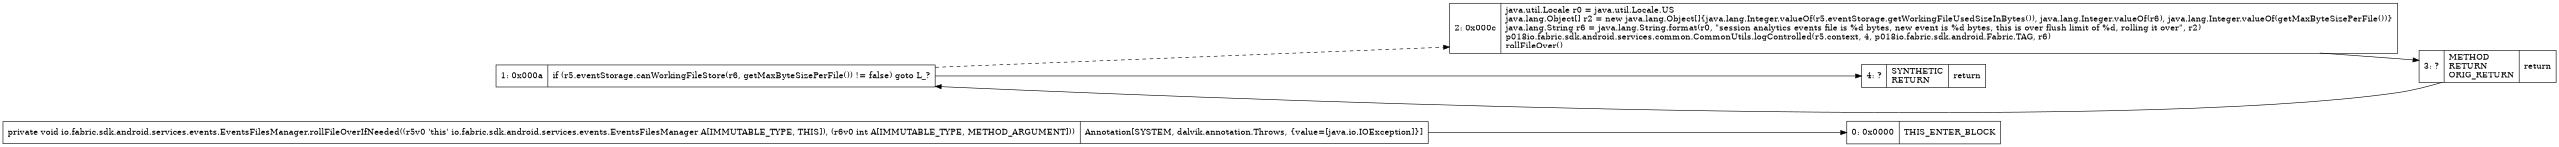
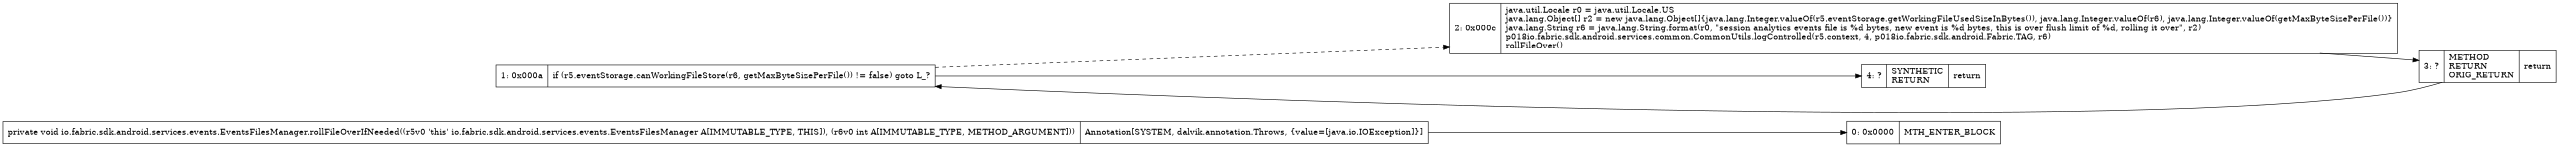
node "0: 0x0000": text "THIS_ENTER_BLOCK" -> "MTH_ENTER_BLOCK"
